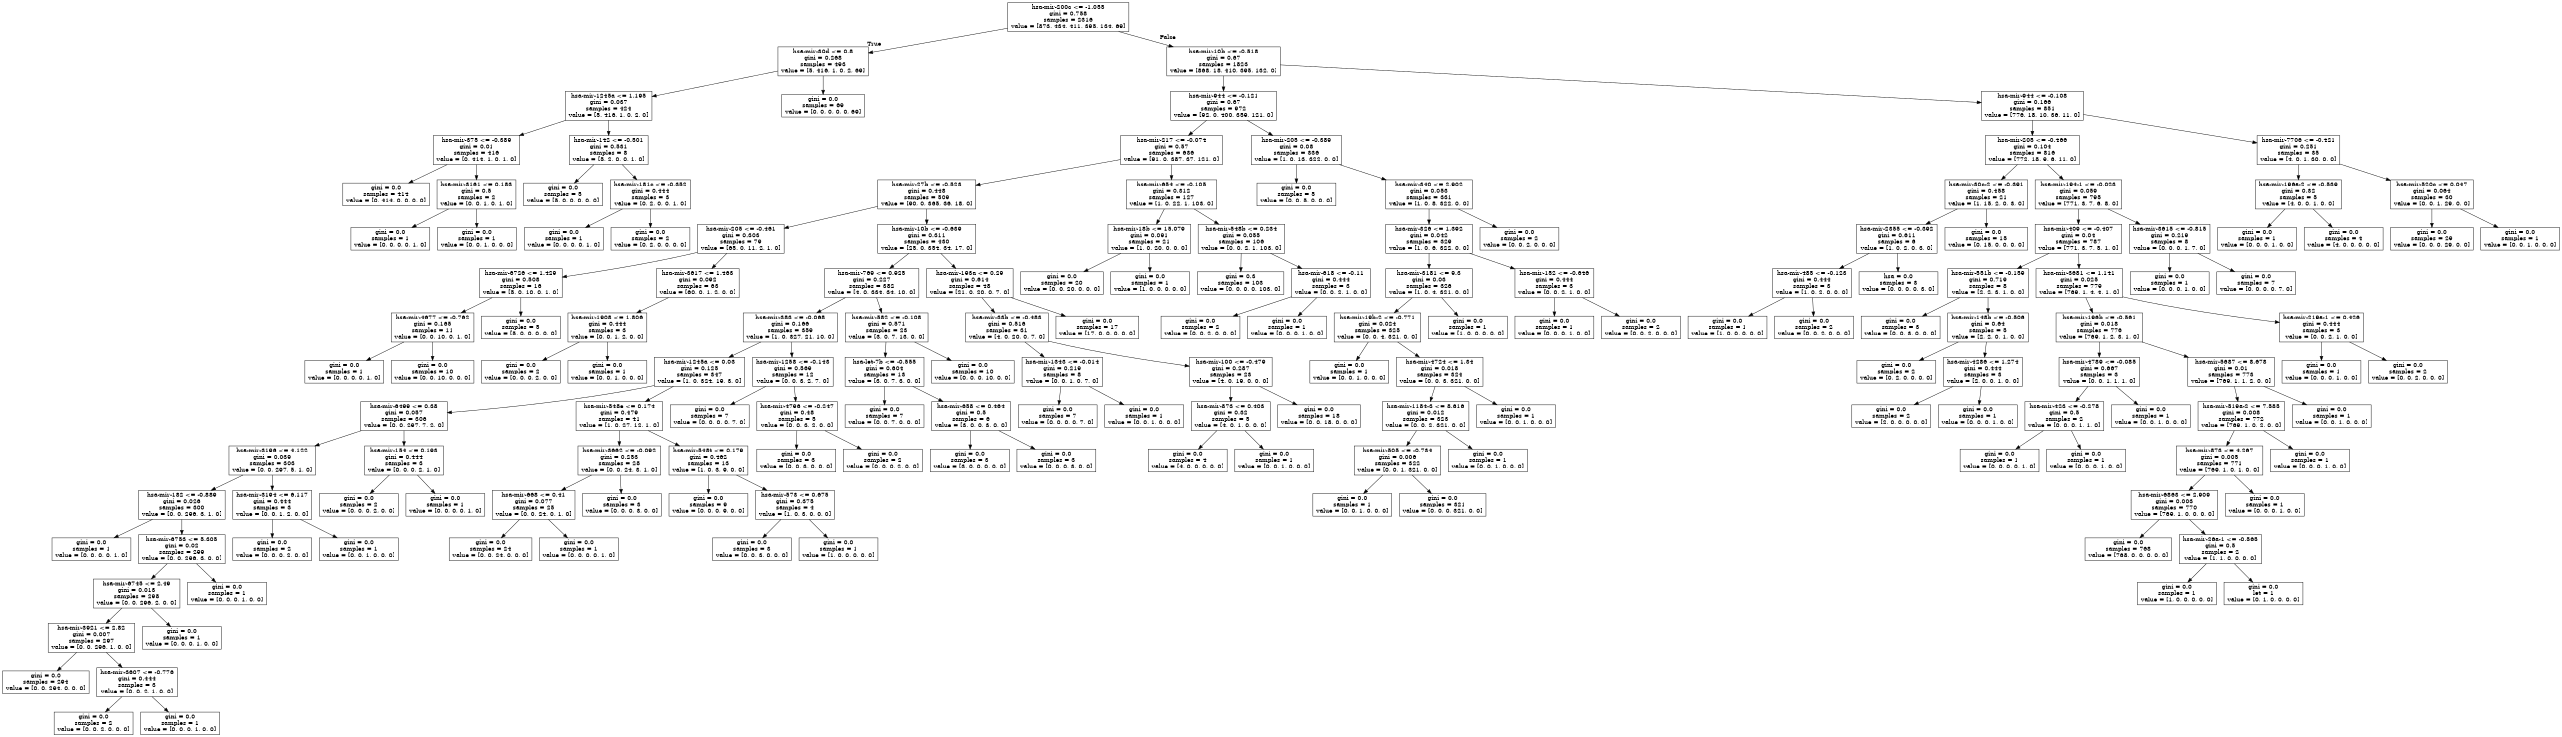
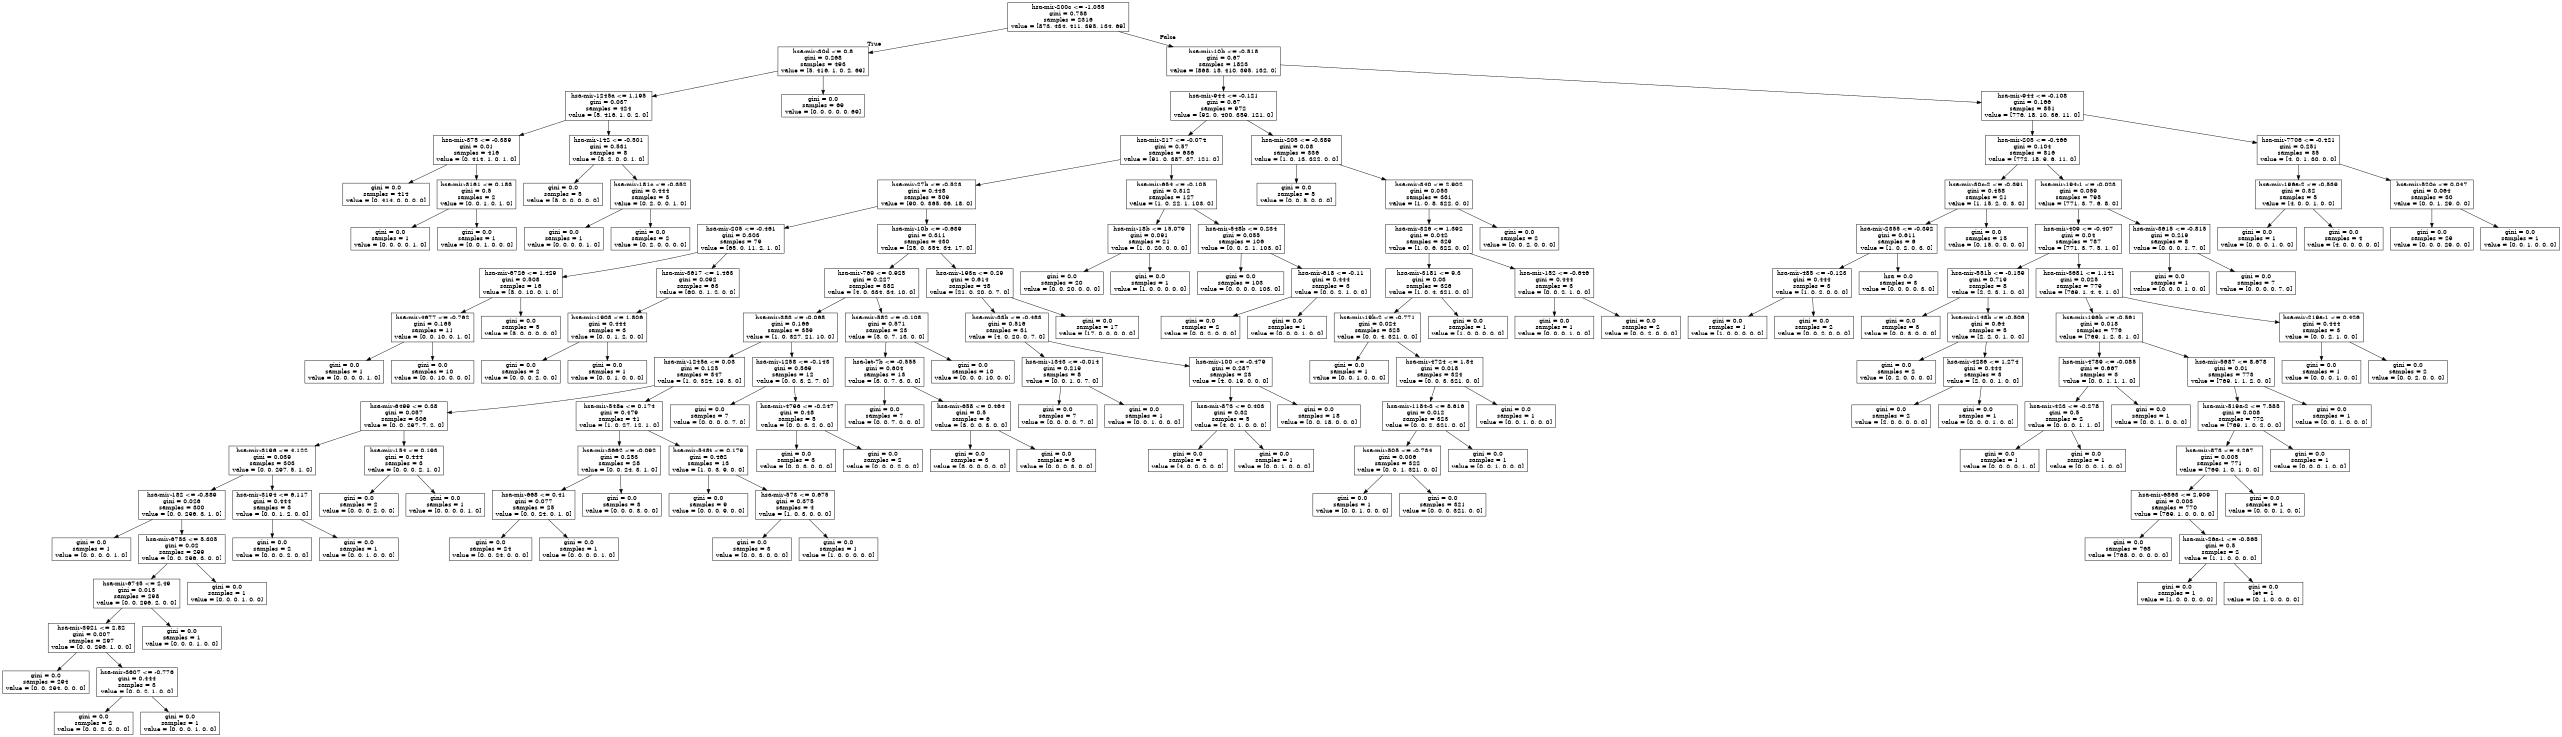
node "gini = 0.3 samples = 103 value = [0, 0, 0, 0, 103, 0]": label "gini = 0.3 samples = 103 value = [0, 0, 0, 0, 103, 0]" -> "gini = 0.0 samples = 103 value = [0, 0, 0, 0, 103, 0]"
